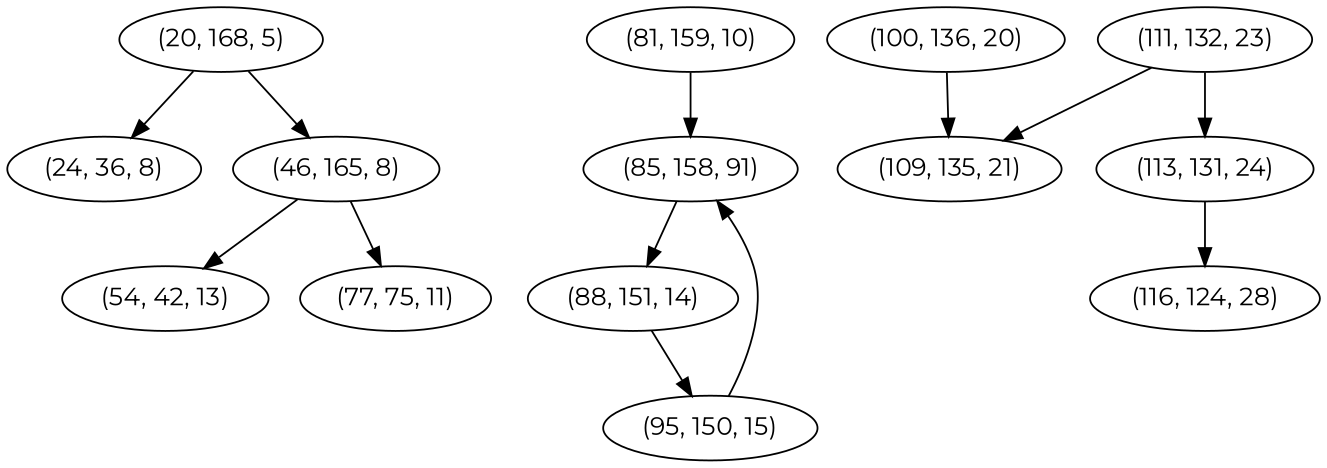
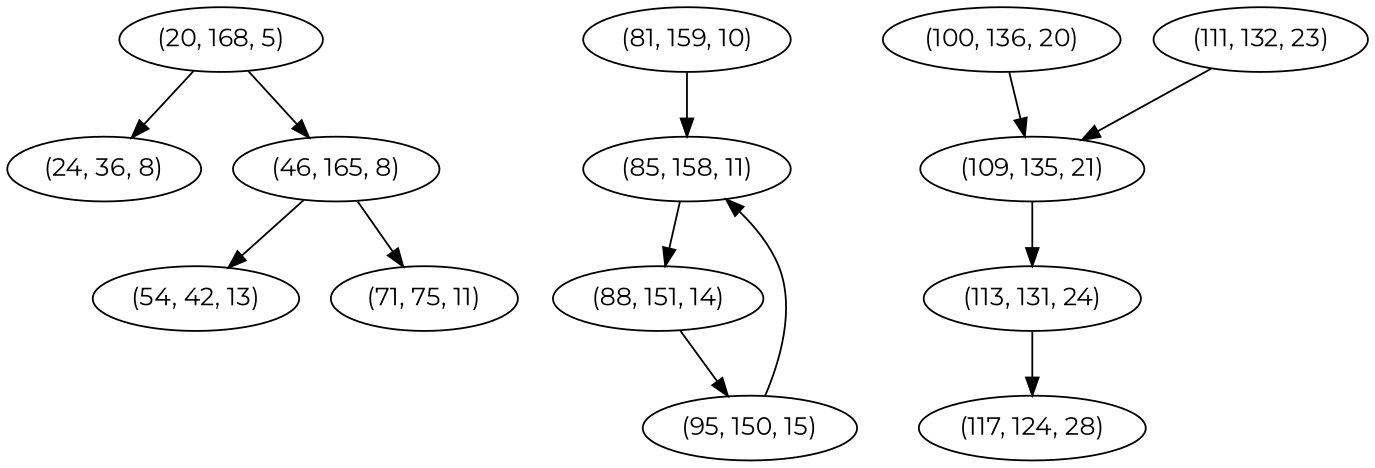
edge "(111, 132, 23)" -> "(113, 131, 24)": now "(109, 135, 21)" -> "(113, 131, 24)"
node "(85, 158, 91)": label "(85, 158, 91)" -> "(85, 158, 11)"
node "(77, 75, 11)": label "(77, 75, 11)" -> "(71, 75, 11)"
node "(116, 124, 28)": label "(116, 124, 28)" -> "(117, 124, 28)"
